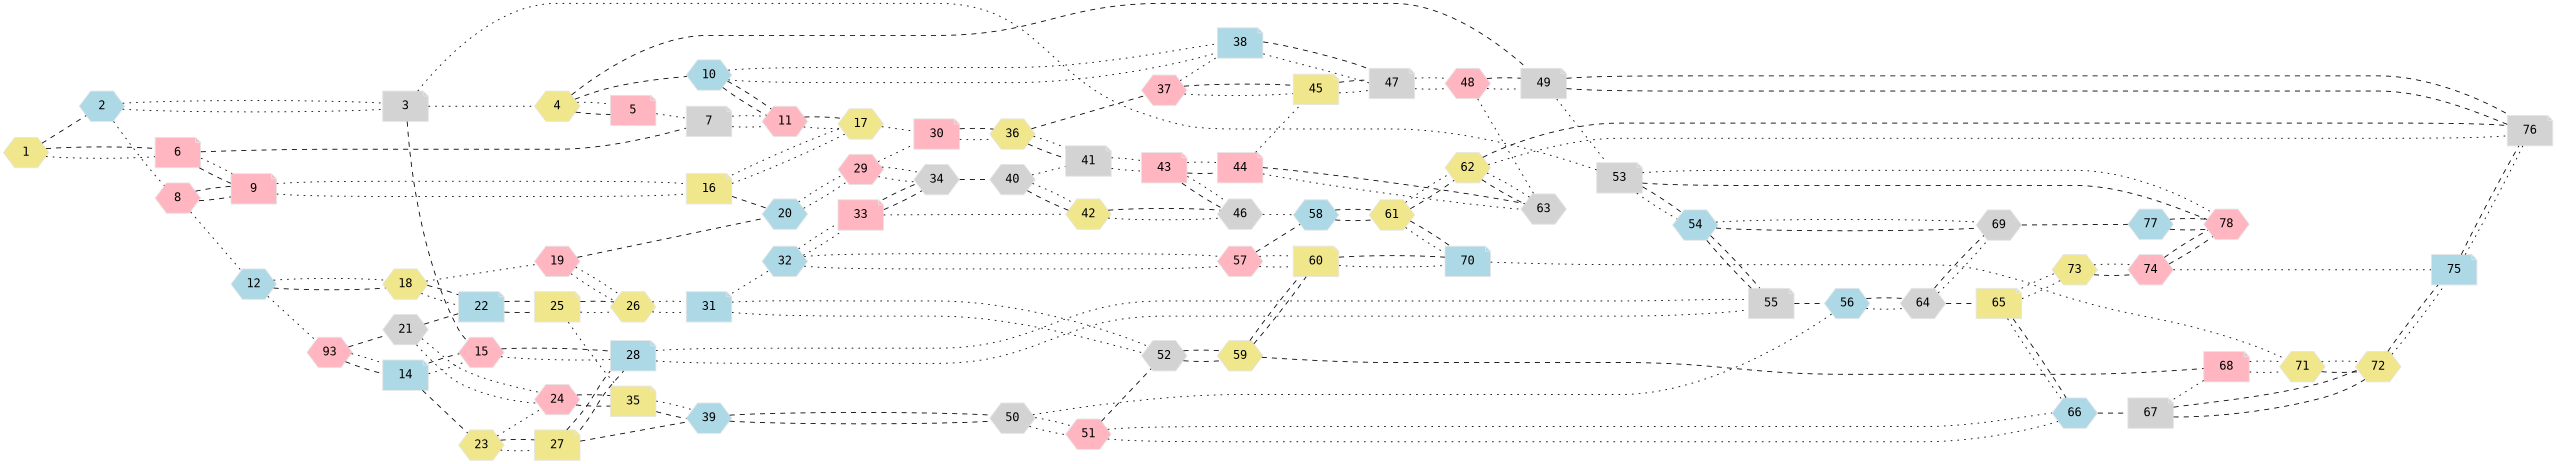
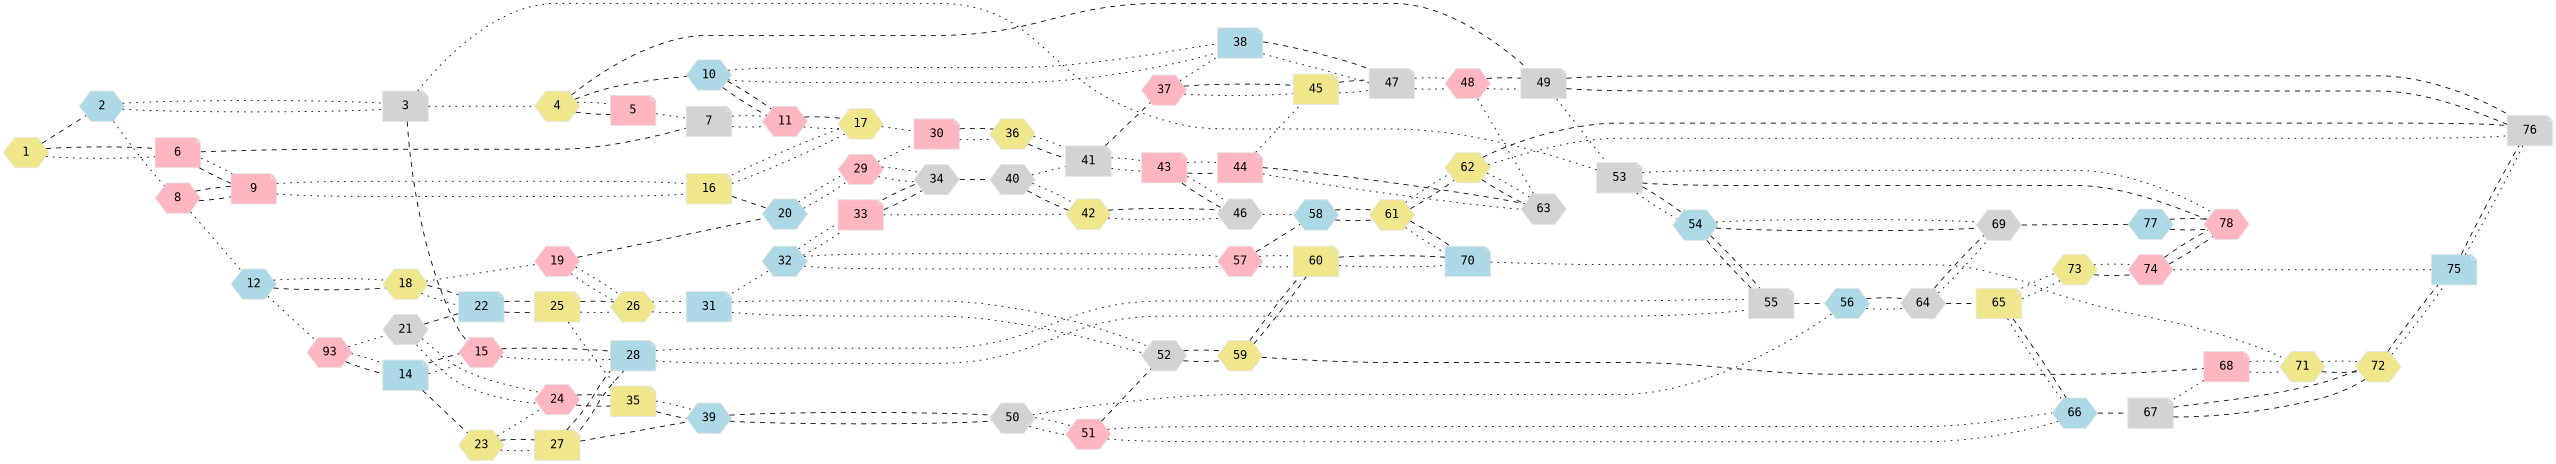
edge "37" -- "36": now "37" -- "41"
edge "21" -- "93": style dashed -> dotted
